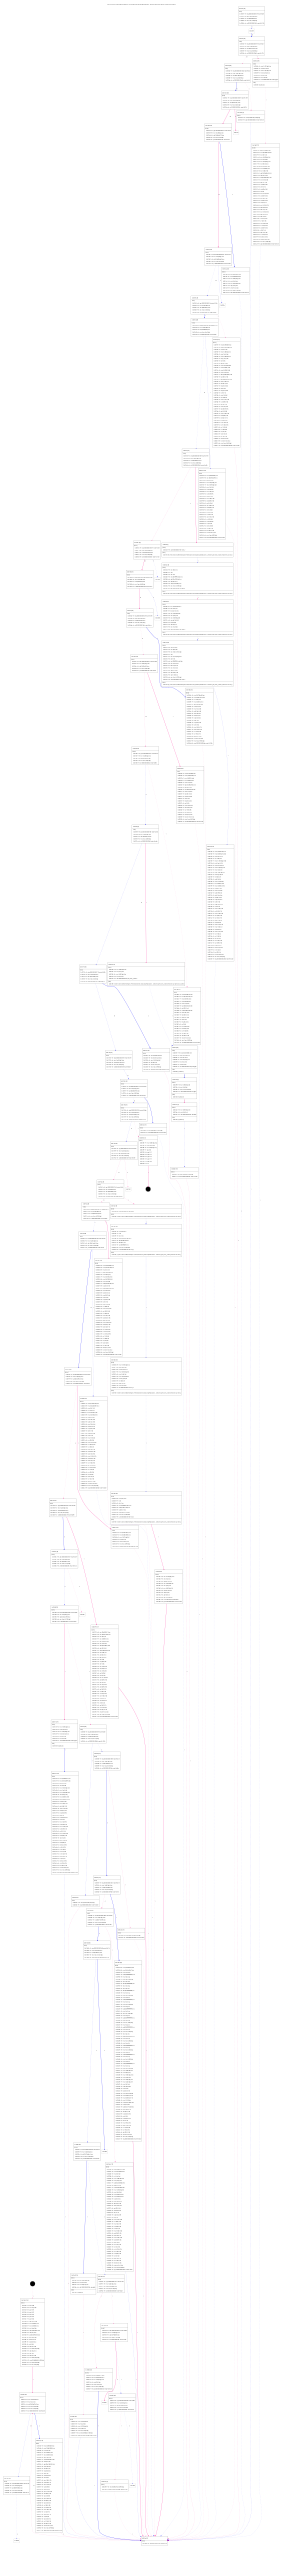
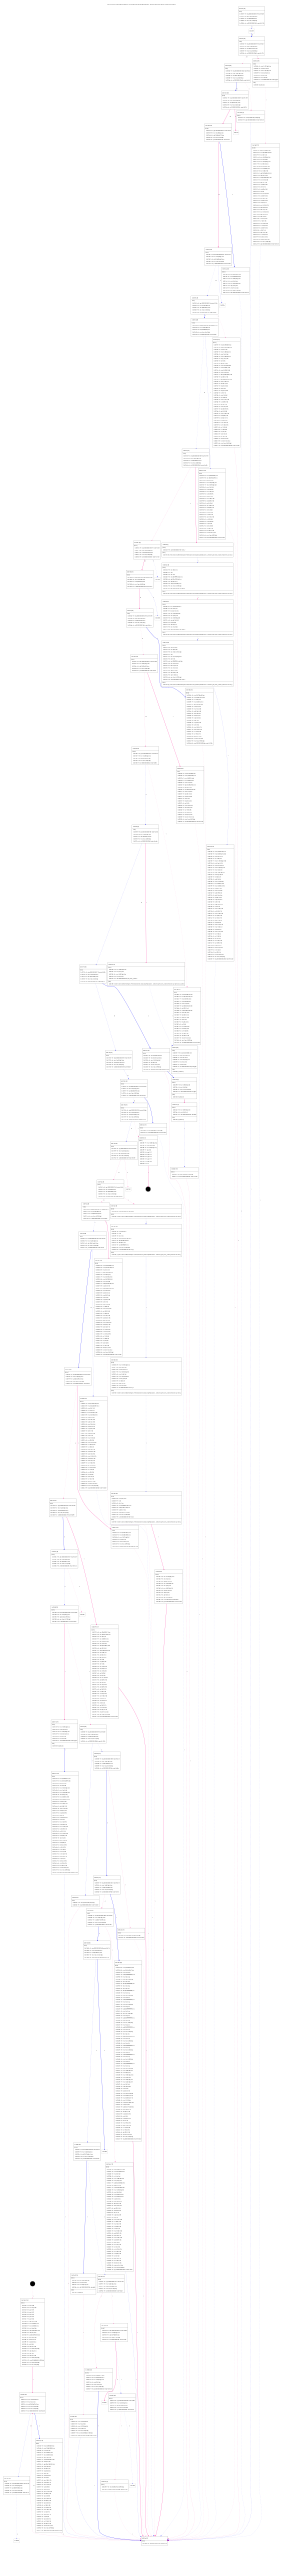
edge "0x40237b [29]" -> "0x402398 [18]": now "0x402021 [30]" -> "0x402398 [18]"
